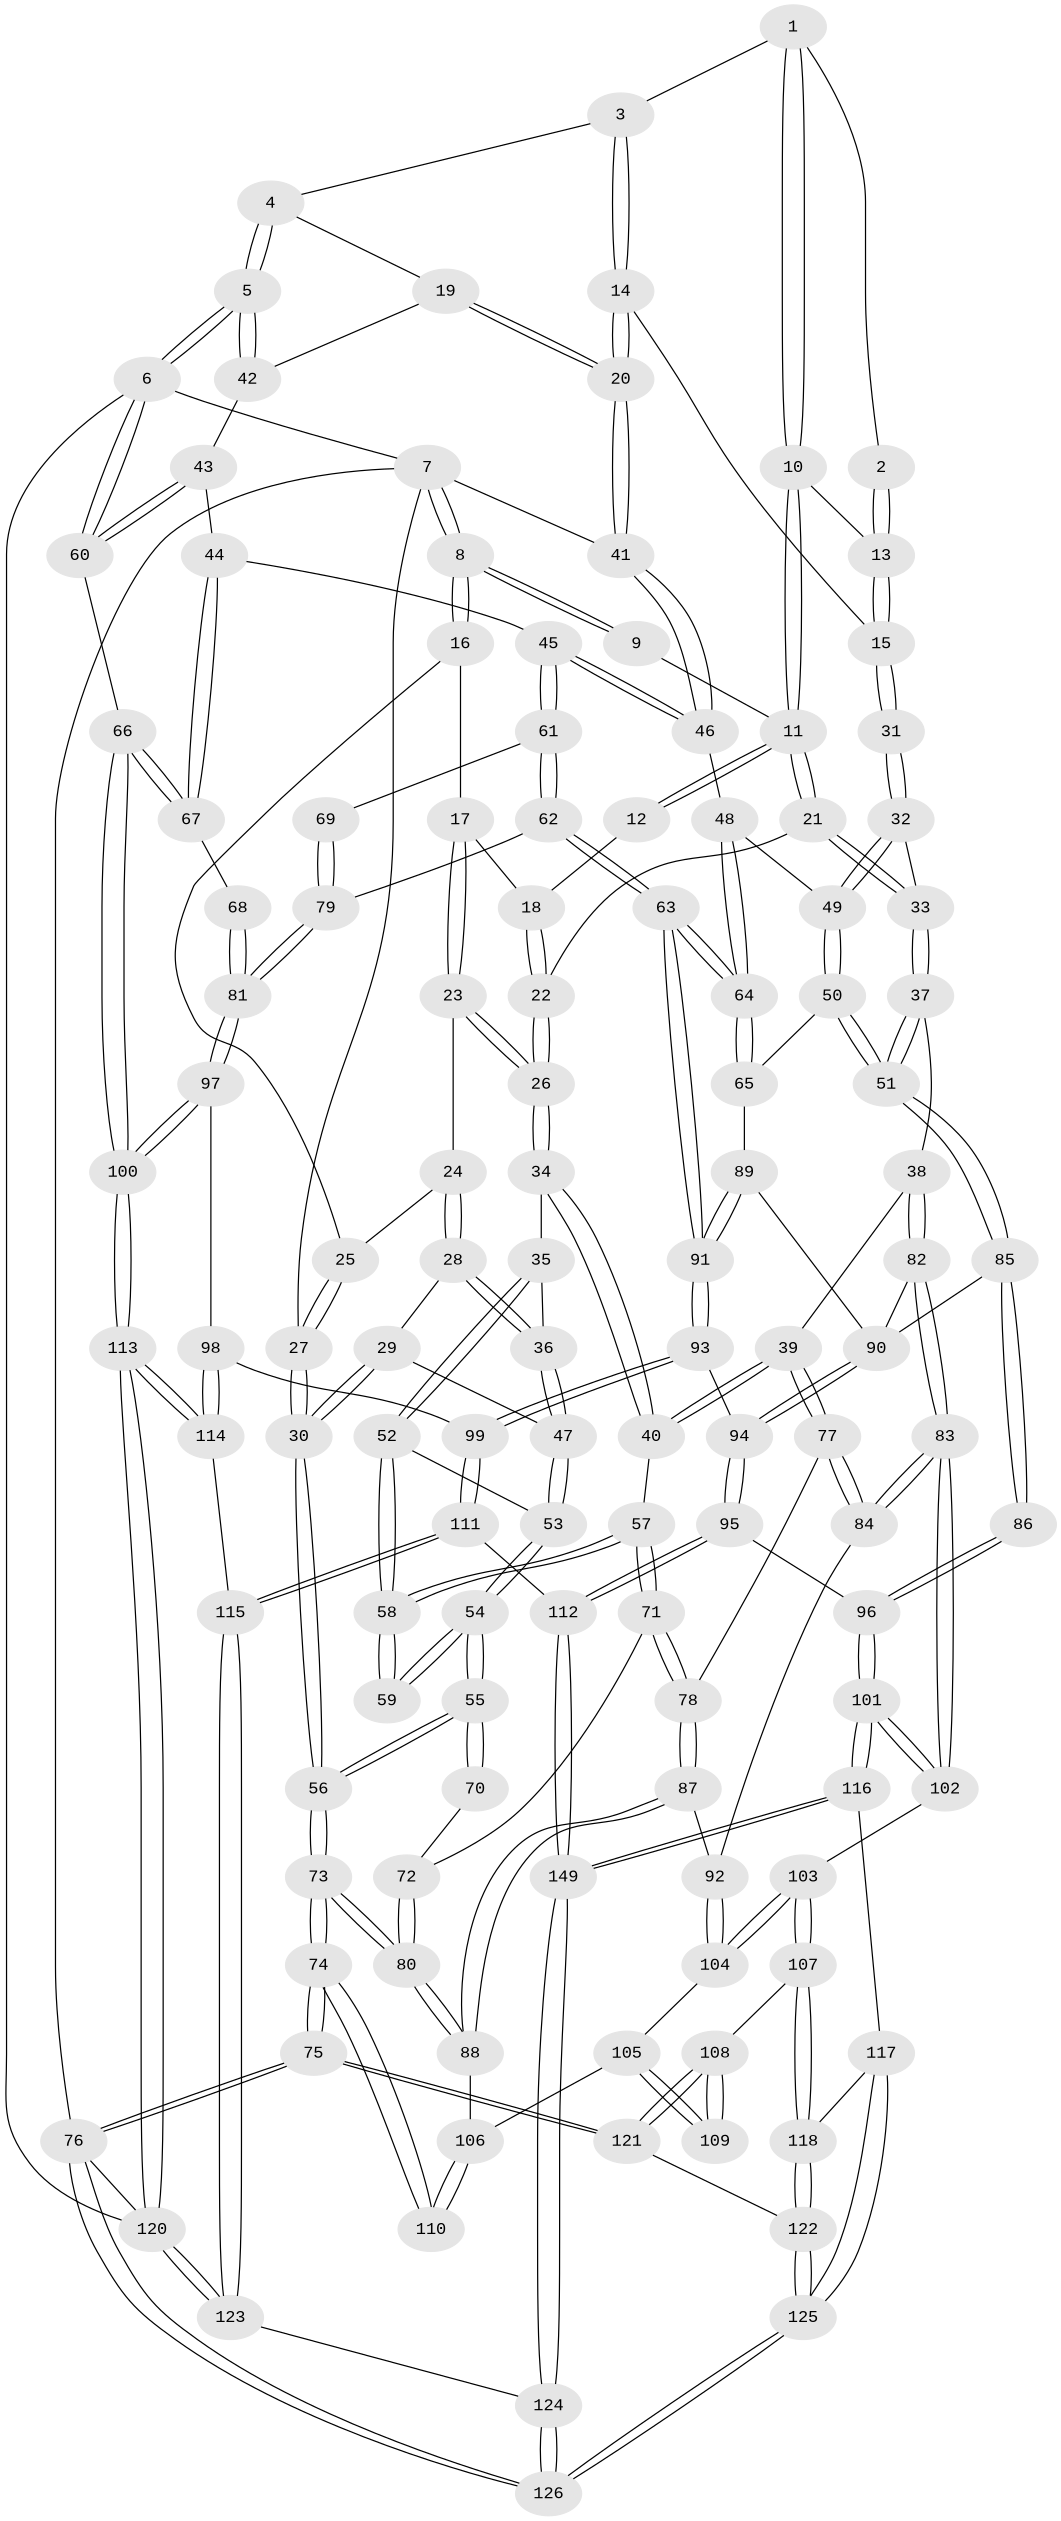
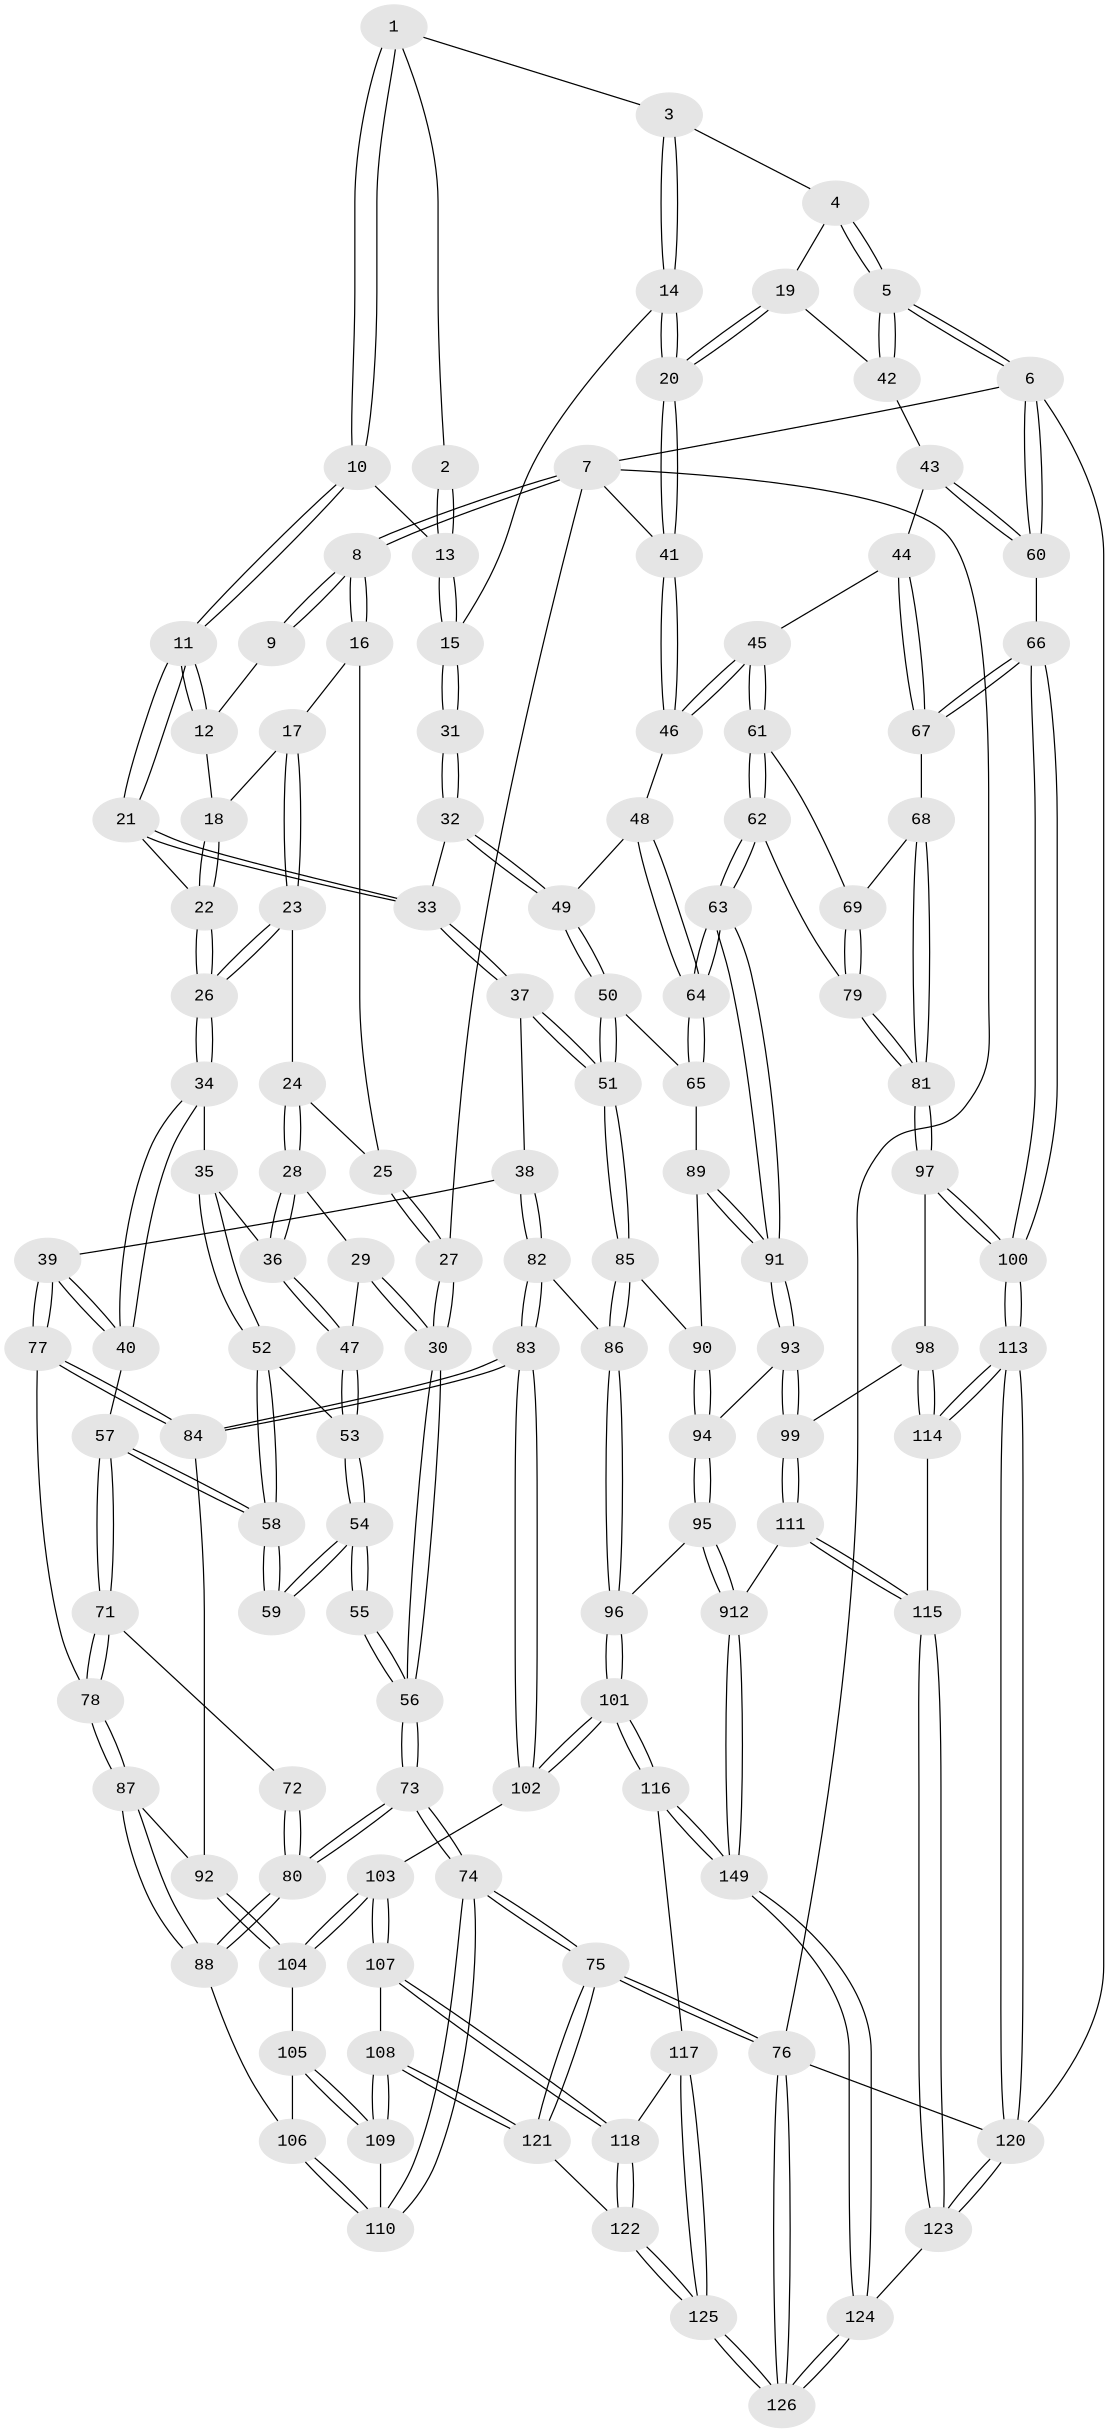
edge "9" -- "11": now "9" -- "12"
edge "68" -- "69": added
edge "82" -- "90": now "82" -- "86"
node "112": label "112" -> "912"
node "70": removed
edge "109" -- "110": added
